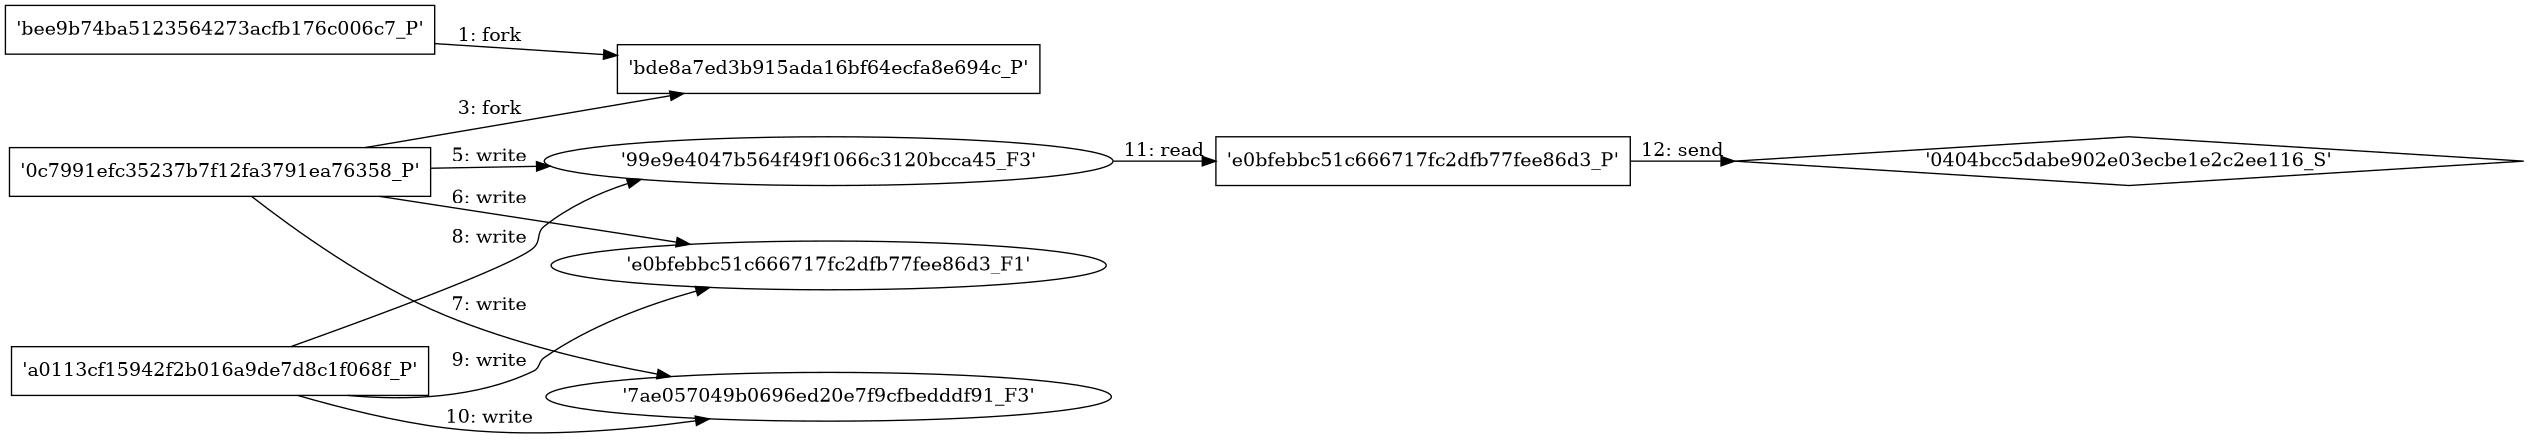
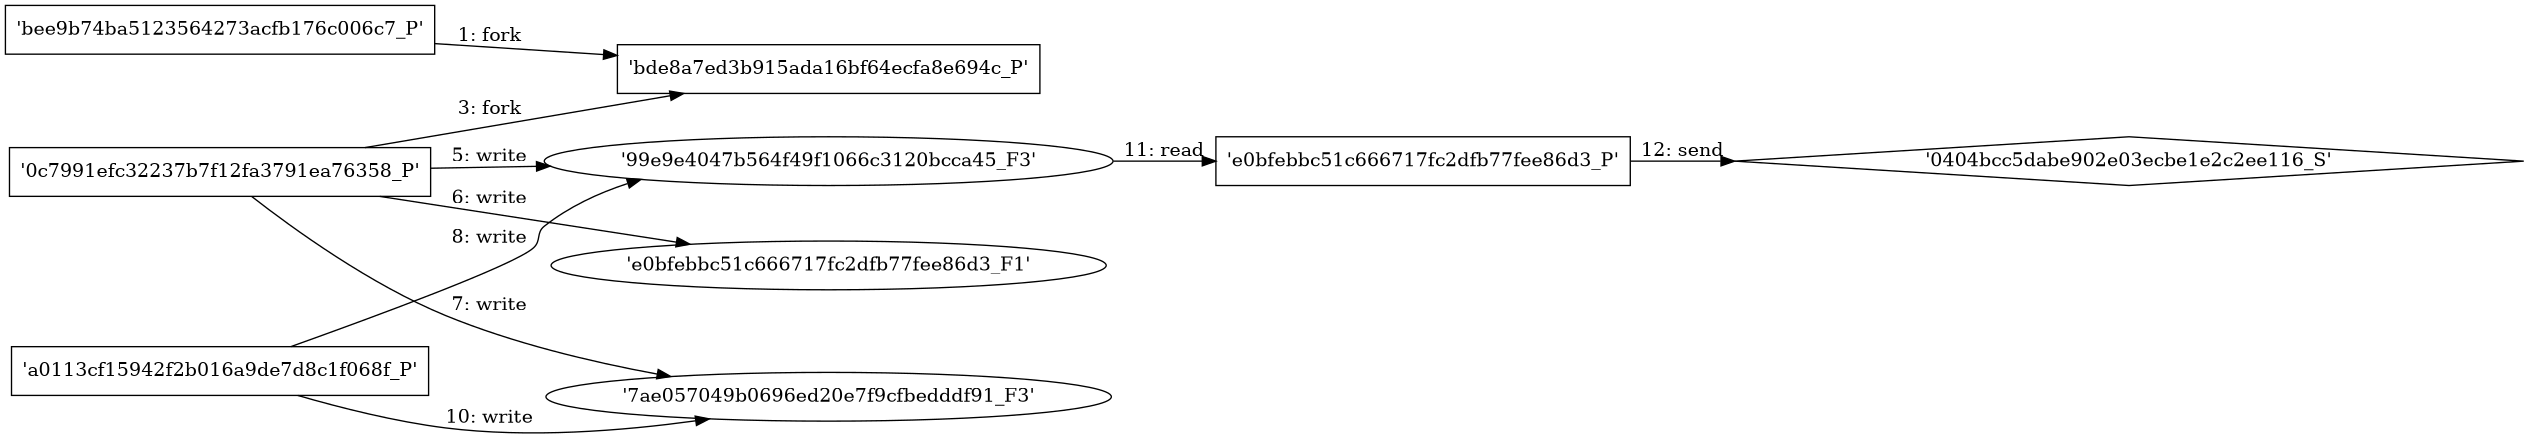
node "'0c7991efc35237b7f12fa3791ea76358_P'": label "'0c7991efc35237b7f12fa3791ea76358_P'" -> "'0c7991efc32237b7f12fa3791ea76358_P'"
edge "'a0113cf15942f2b016a9de7d8c1f068f_P'" -> "'e0bfebbc51c666717fc2dfb77fee86d3_F1'": removed, label "9: write"
